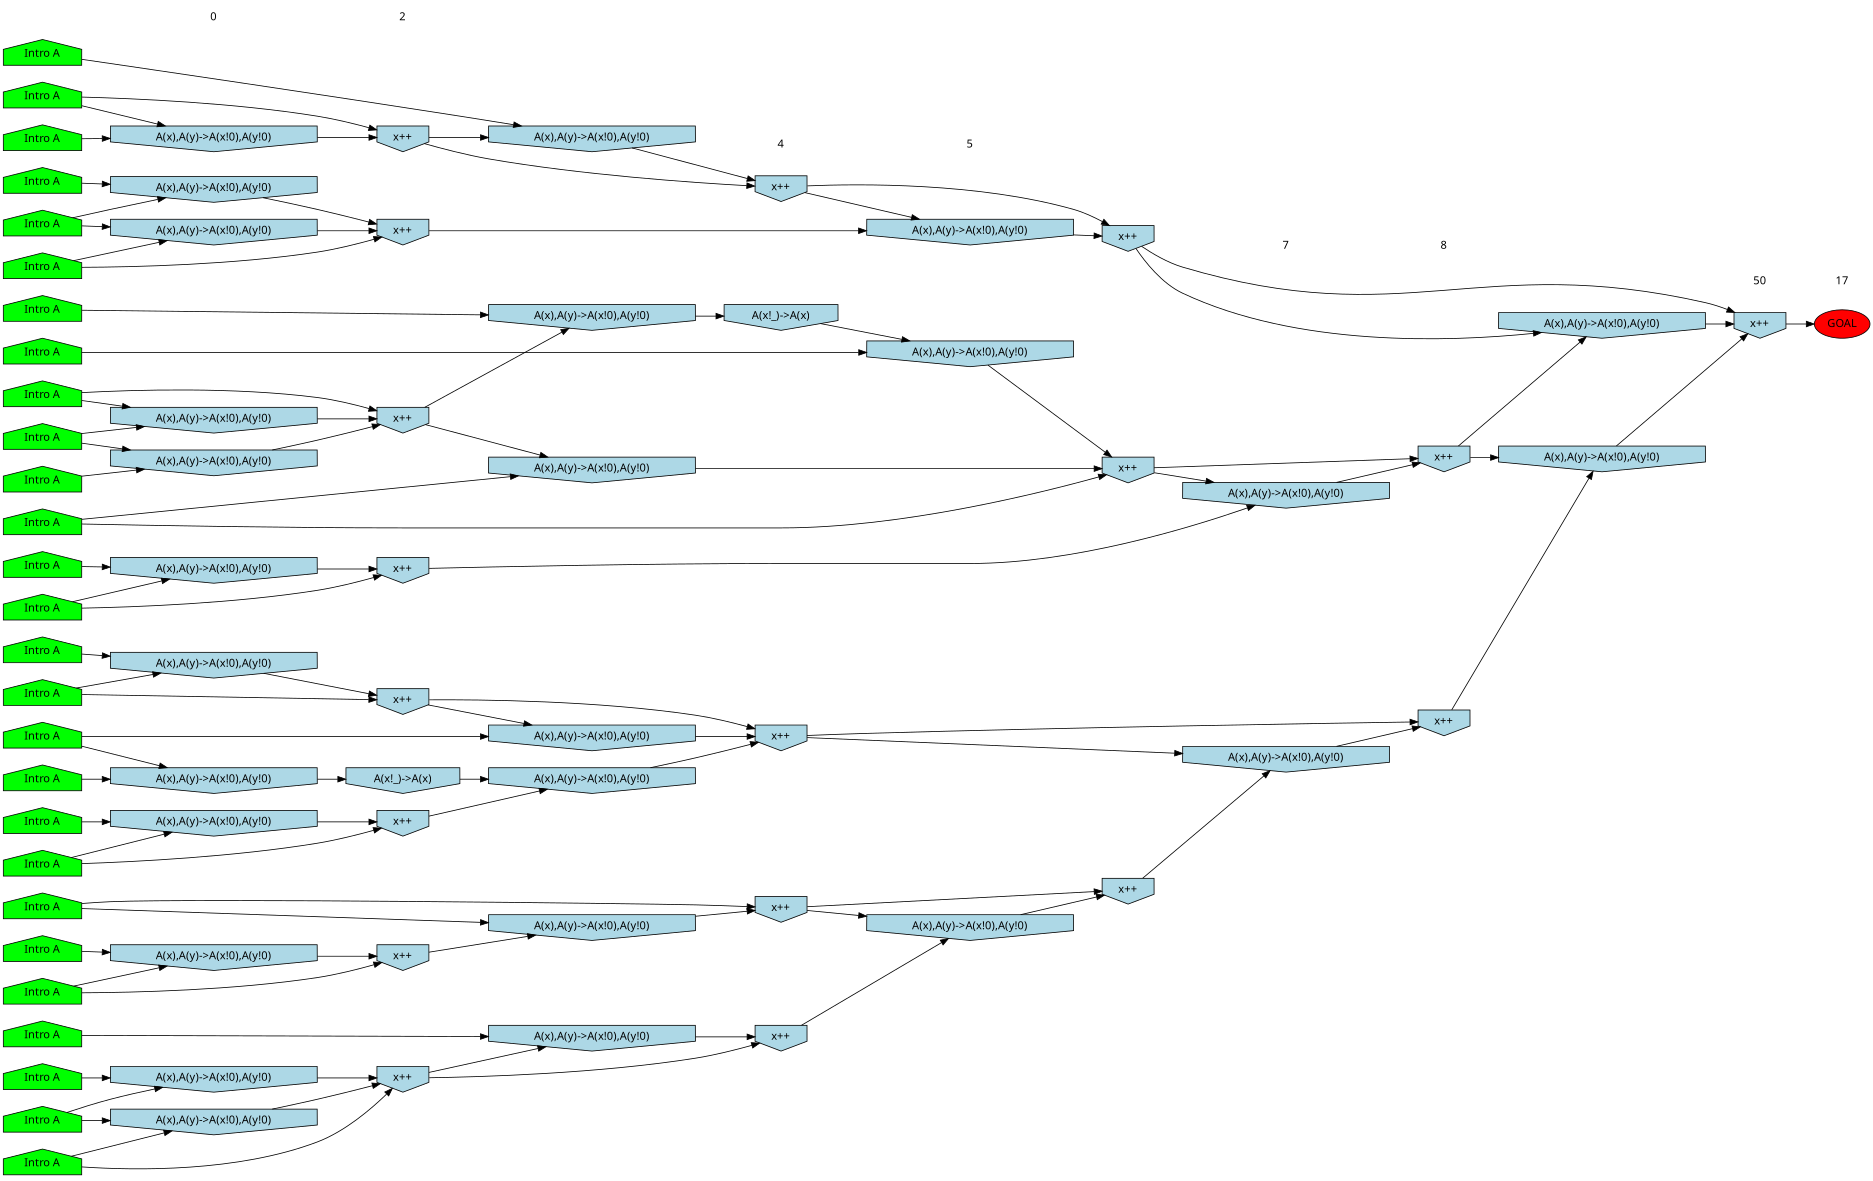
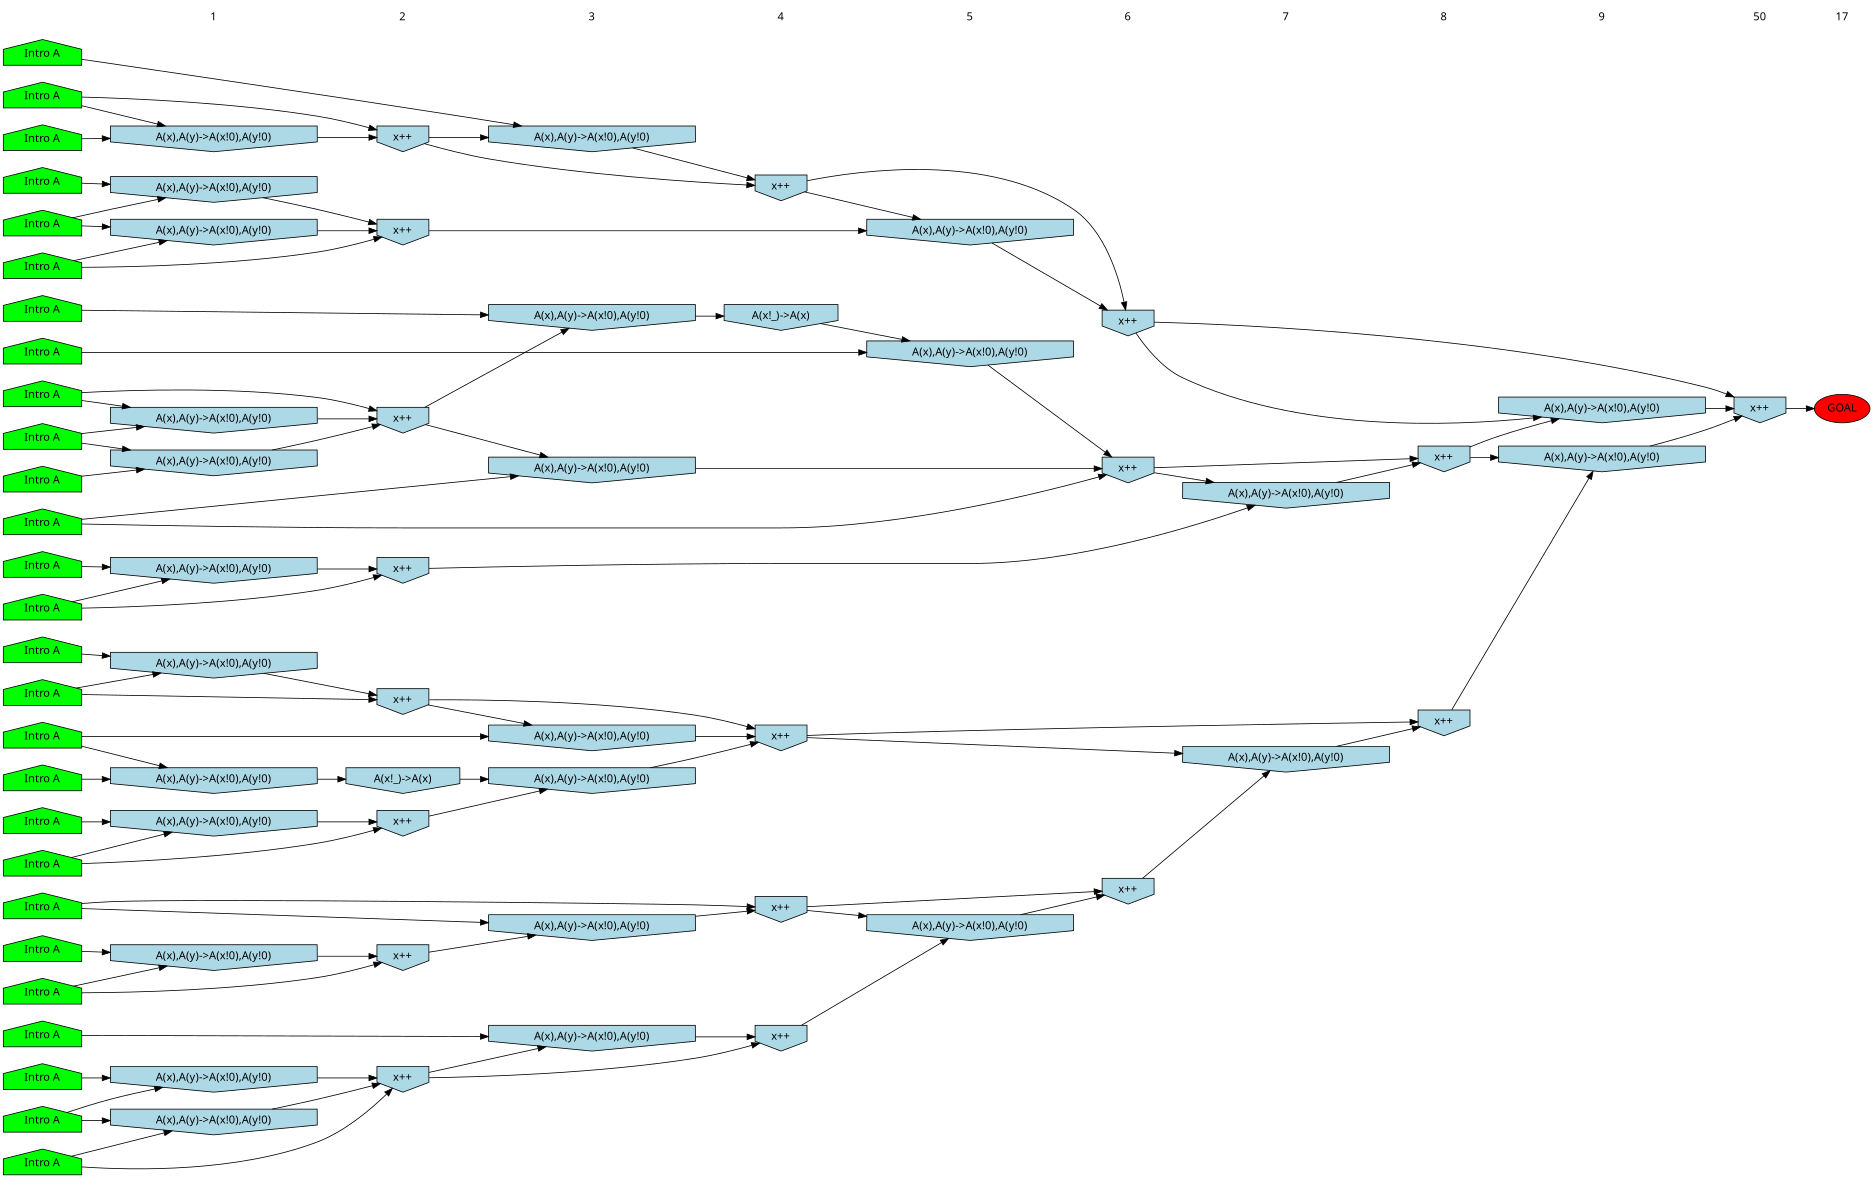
node "0": label "0" -> "1"
node "3": added
node "6": added
node "9": added
